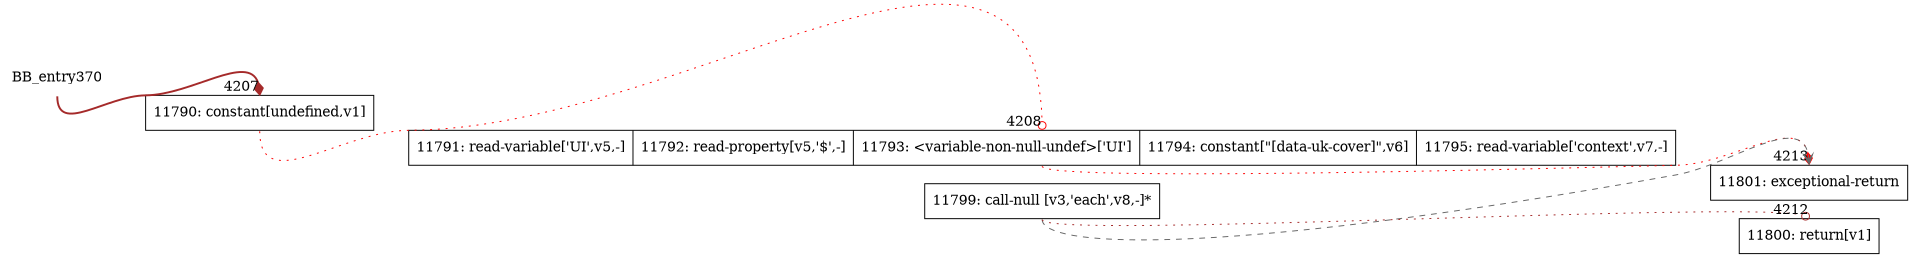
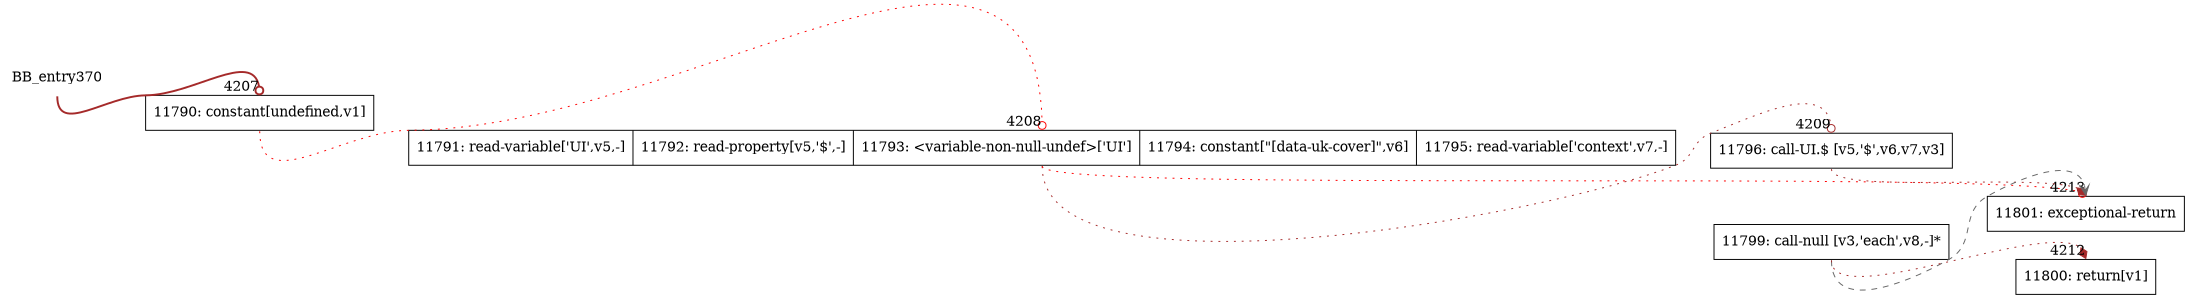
edge "BB_entry370" -> "11790: constant[undefined,v1]": arrowhead diamond -> odot
node "11796: call-UI.$ [v5,'$',v6,v7,v3]": added
edge "11791: read-variable['UI',v5,-]" -> "11801: exceptional-return": arrowhead diamond -> odot
edge "11799: call-null [v3,'each',v8,-]*" -> "11800: return[v1]": arrowhead odot -> diamond
